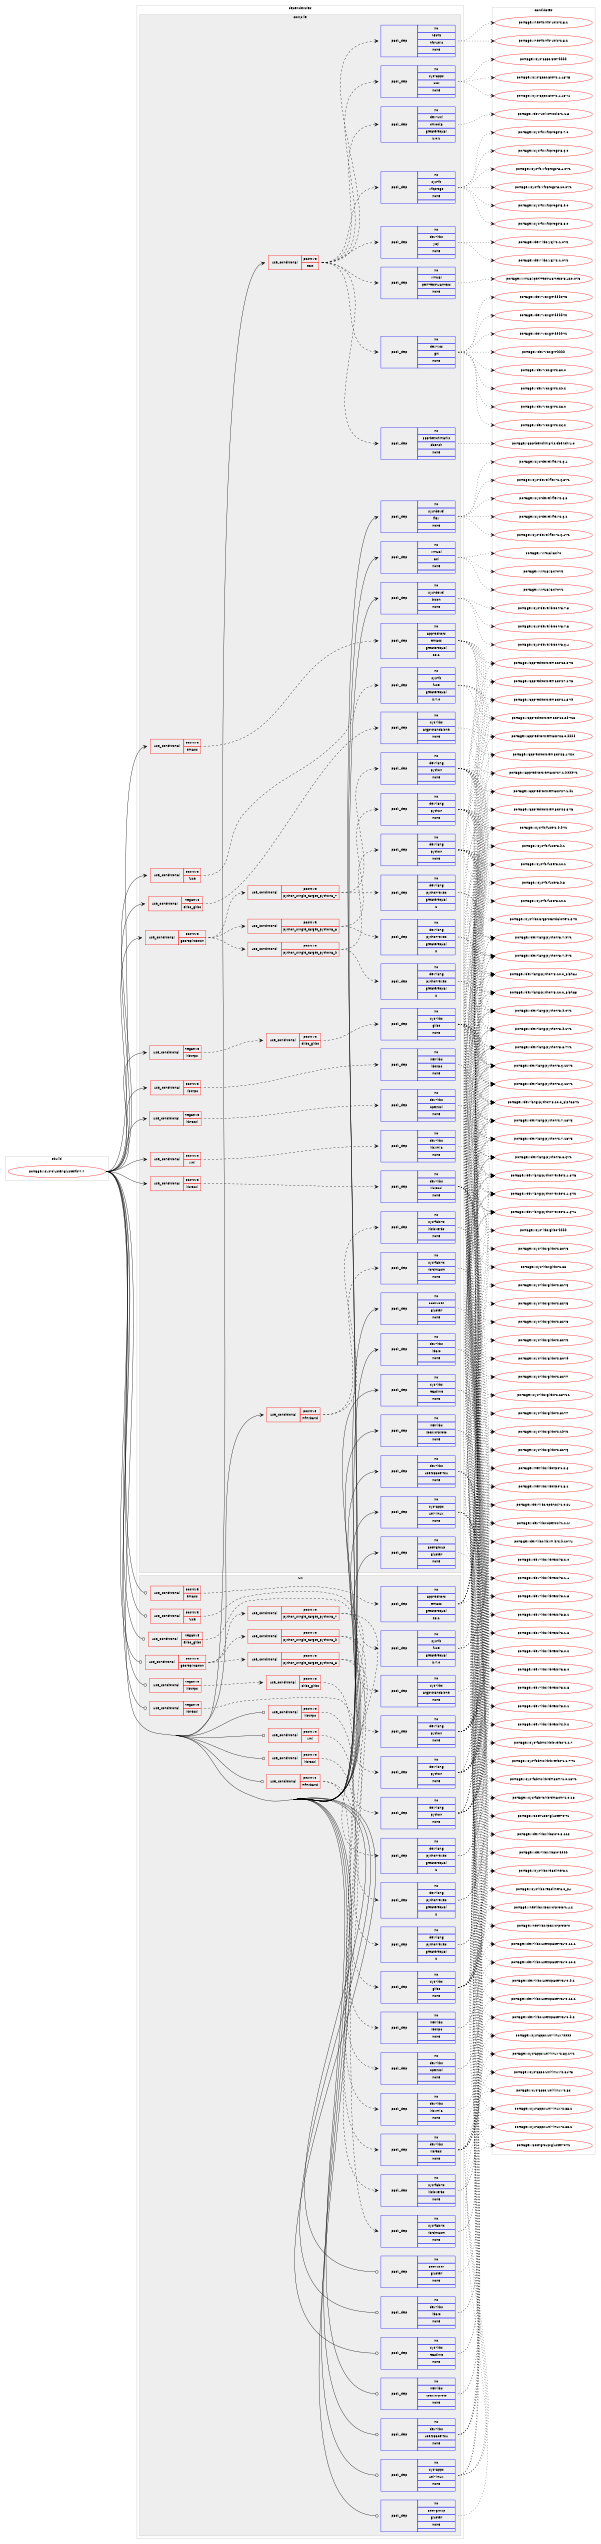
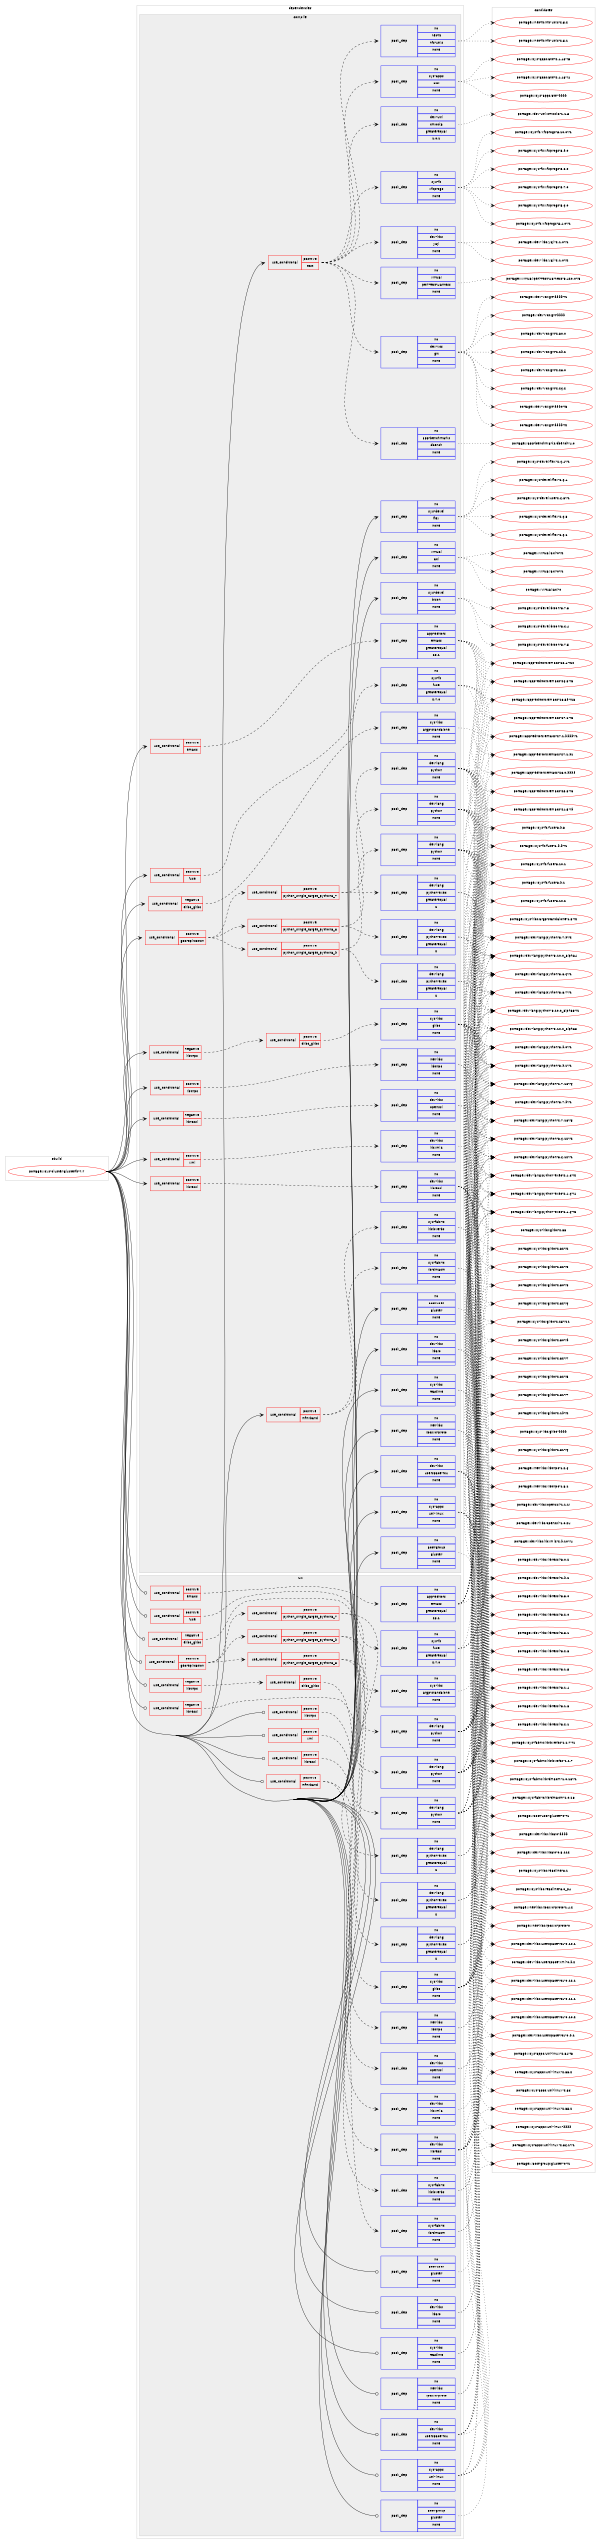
node "portage://sys-devel/flex-2.6.3-r1": label "portage://sys-devel/flex-2.6.3-r1" -> "portage://sys-devel/use-2.6.3-r1"
node "portage://dev-libs/userspace-rcu-0.10.1": added
node "portage://dev-libs/userspace-rcu-0.9.2": label "portage://dev-libs/userspace-rcu-0.9.2" -> "portage://dev-libs/userspace-xml-0.9.2"
